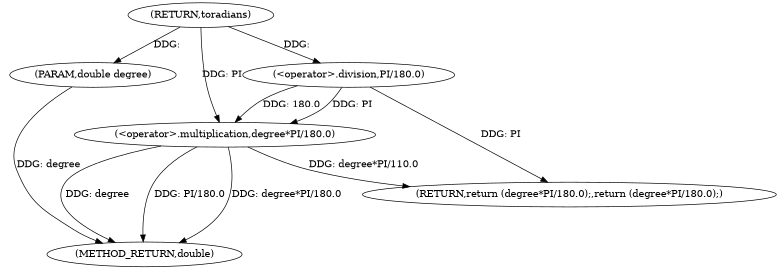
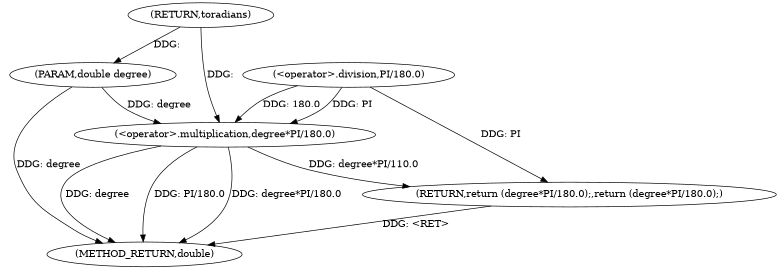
edge "(RETURN,toradians)" -> "(<operator>.division,PI/180.0)": removed, label "DDG:"
edge "(RETURN,toradians)" -> "(<operator>.multiplication,degree*PI/180.0)": label "DDG: PI" -> "DDG: "
edge "(PARAM,double degree)" -> "(<operator>.multiplication,degree*PI/180.0)": added, label "DDG: degree"
edge "(RETURN,return (degree*PI/180.0);,return (degree*PI/180.0);)" -> "(METHOD_RETURN,double)": added, label "DDG: <RET>"
